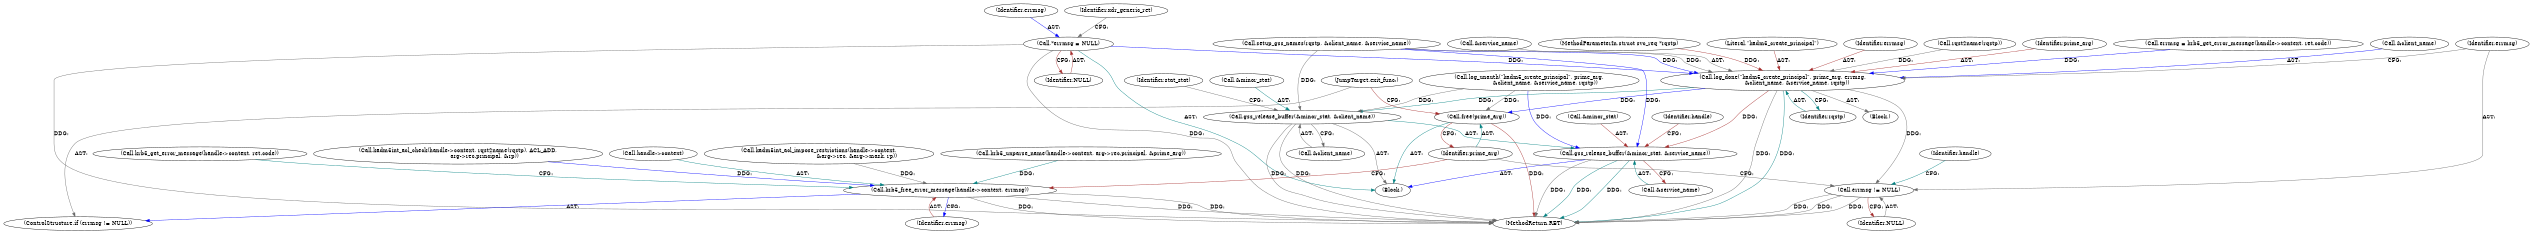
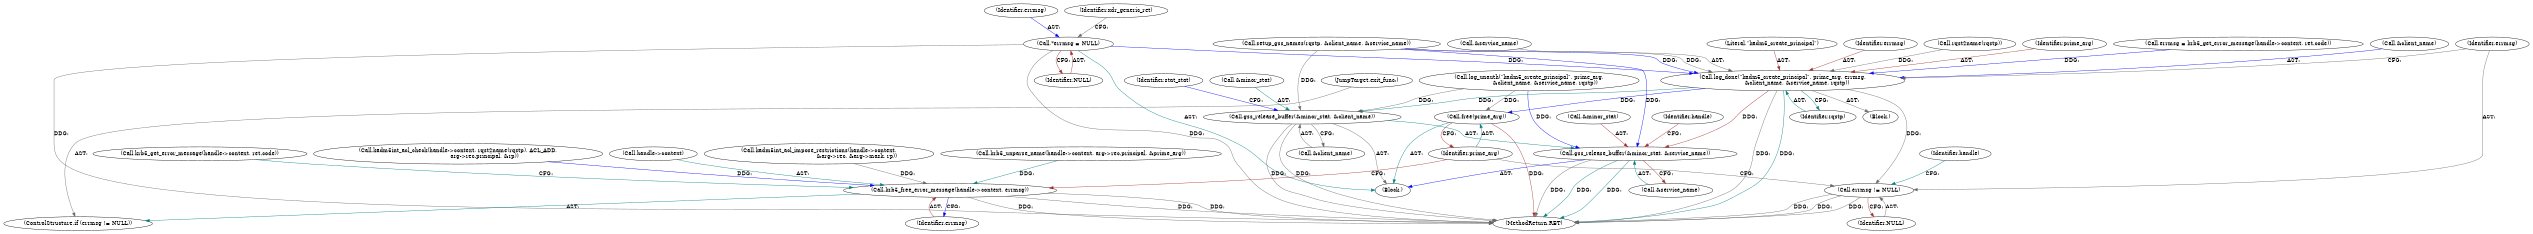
node "(MethodParameterIn,struct svc_req *rqstp)": removed
edge "(Identifier,stat_stat)" -> "(Call,gss_release_buffer(&minor_stat, &client_name))": color gray40 -> blue
edge "(JumpTarget,exit_func:)" -> "(Call,free(prime_arg))": removed, label "CFG:"
edge "(Call,krb5_free_error_message(handle->context, errmsg))" -> "(ControlStructure,if (errmsg != NULL))": color blue -> teal
